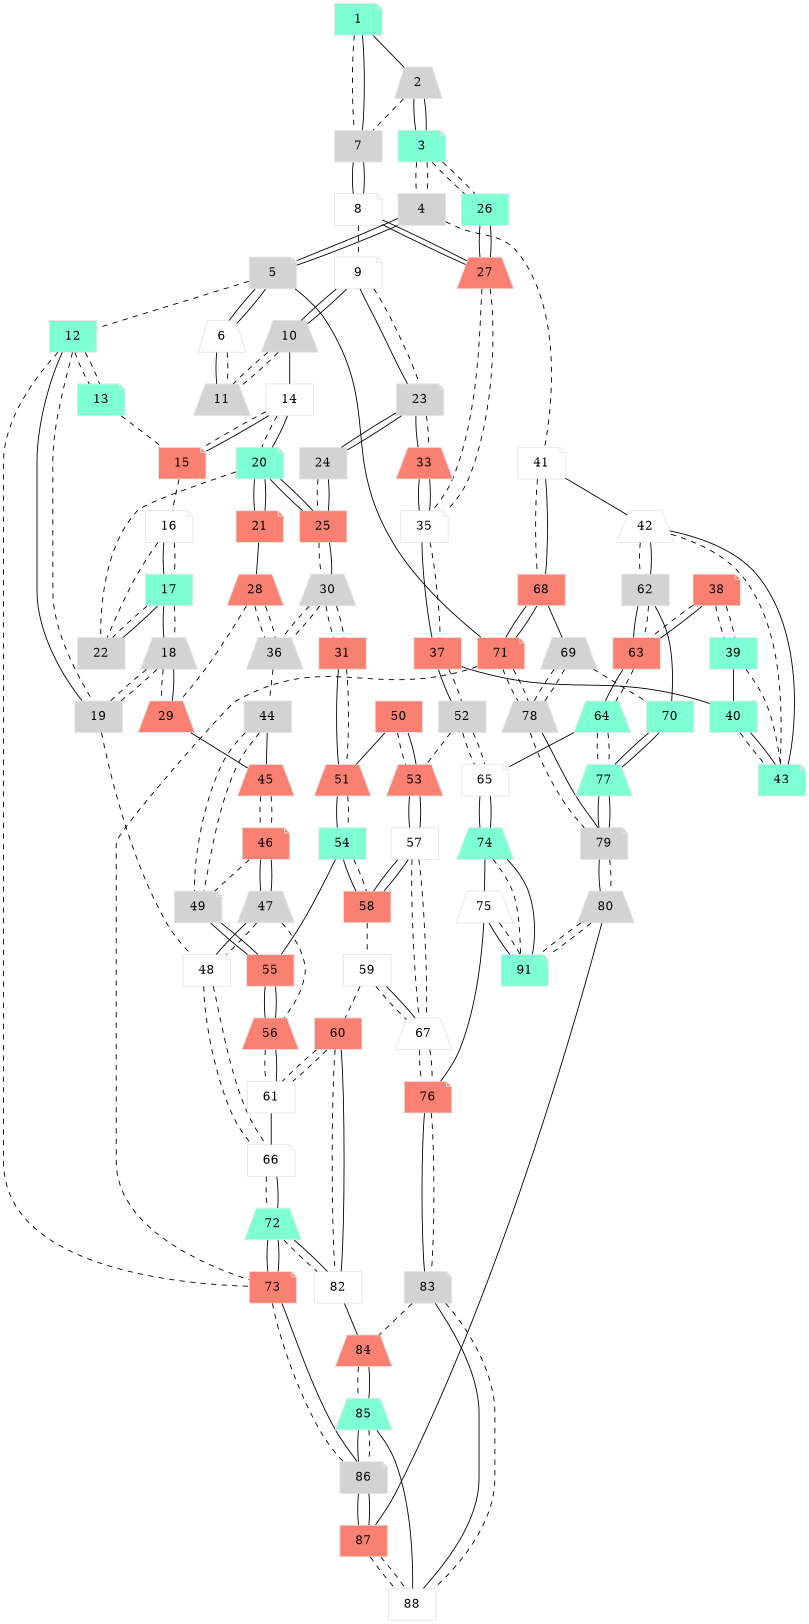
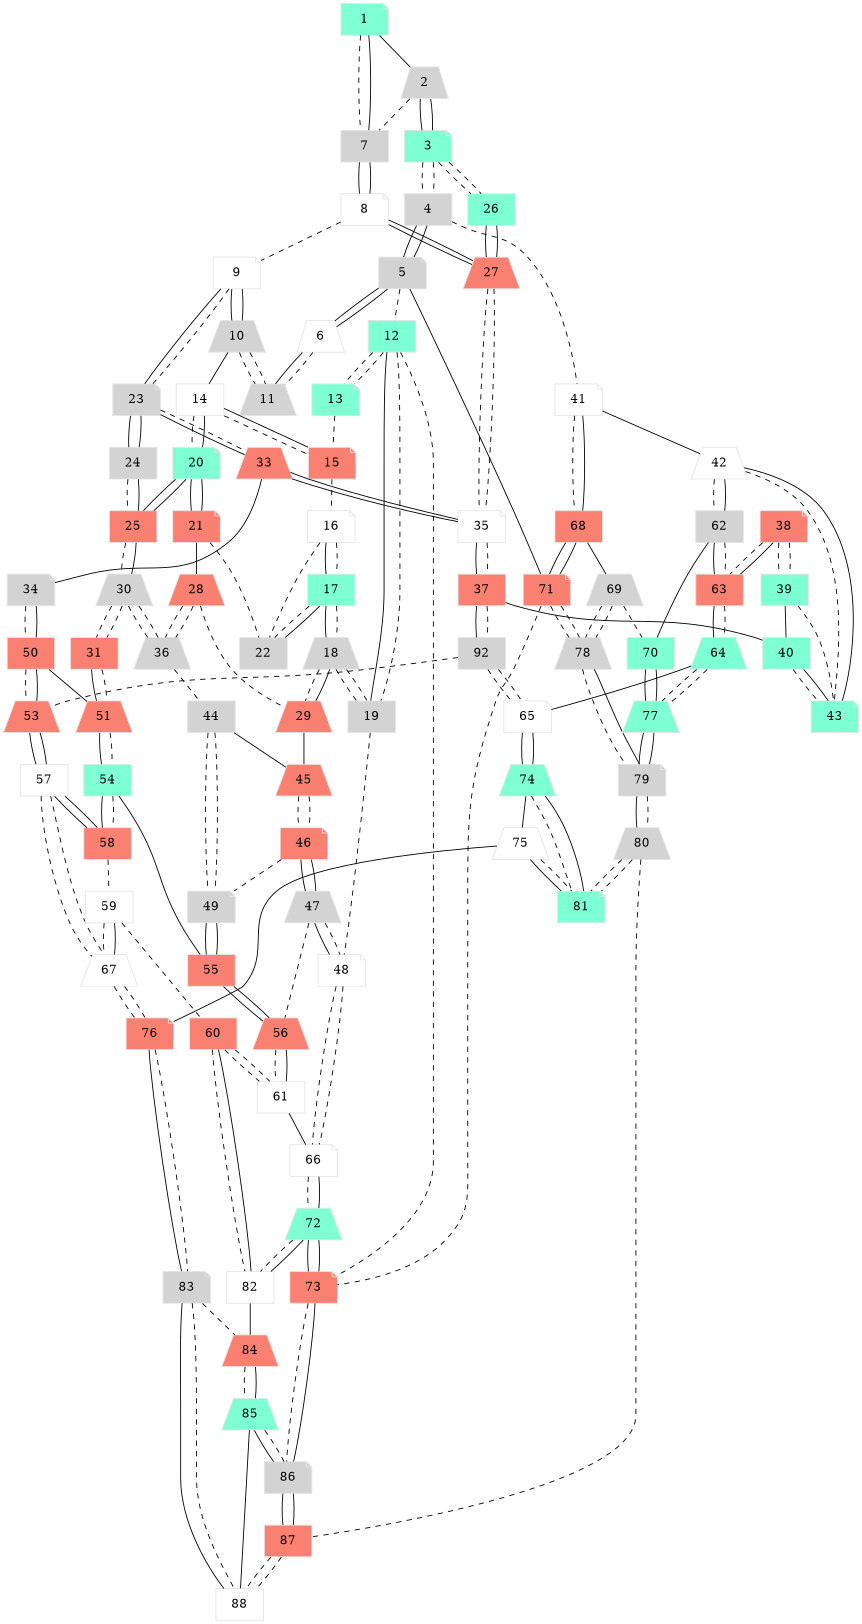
edge "20" -- "22": now "21" -- "22"
node "34": added
node "52": label "52" -> "92"
node "91": label "91" -> "81"
edge "80" -- "87": style solid -> dashed
